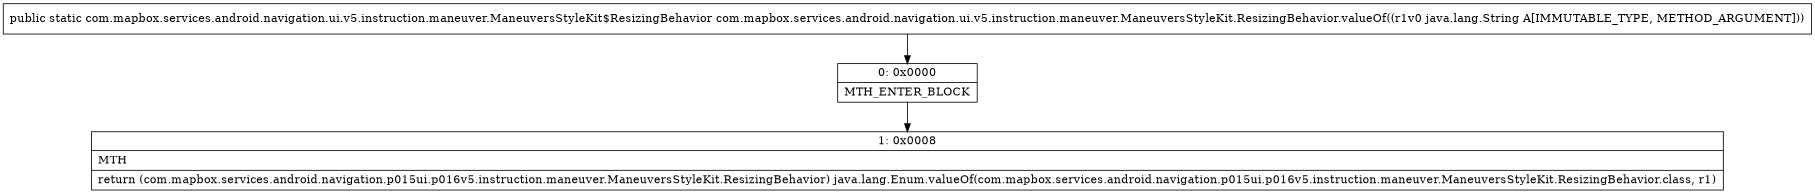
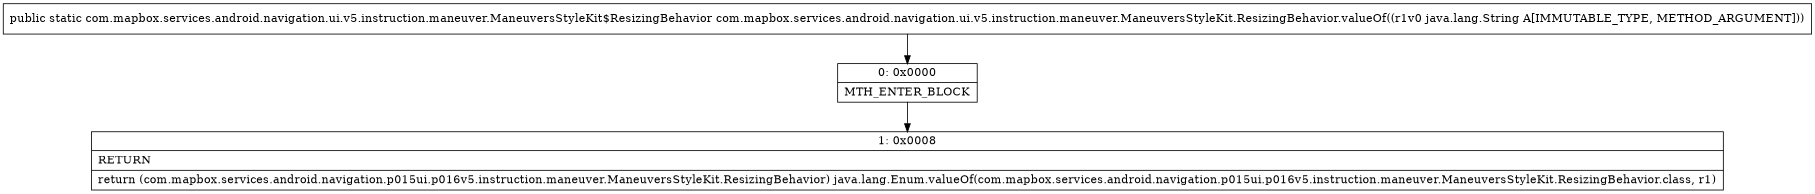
node "1: 0x0008": text "MTH" -> "RETURN"
